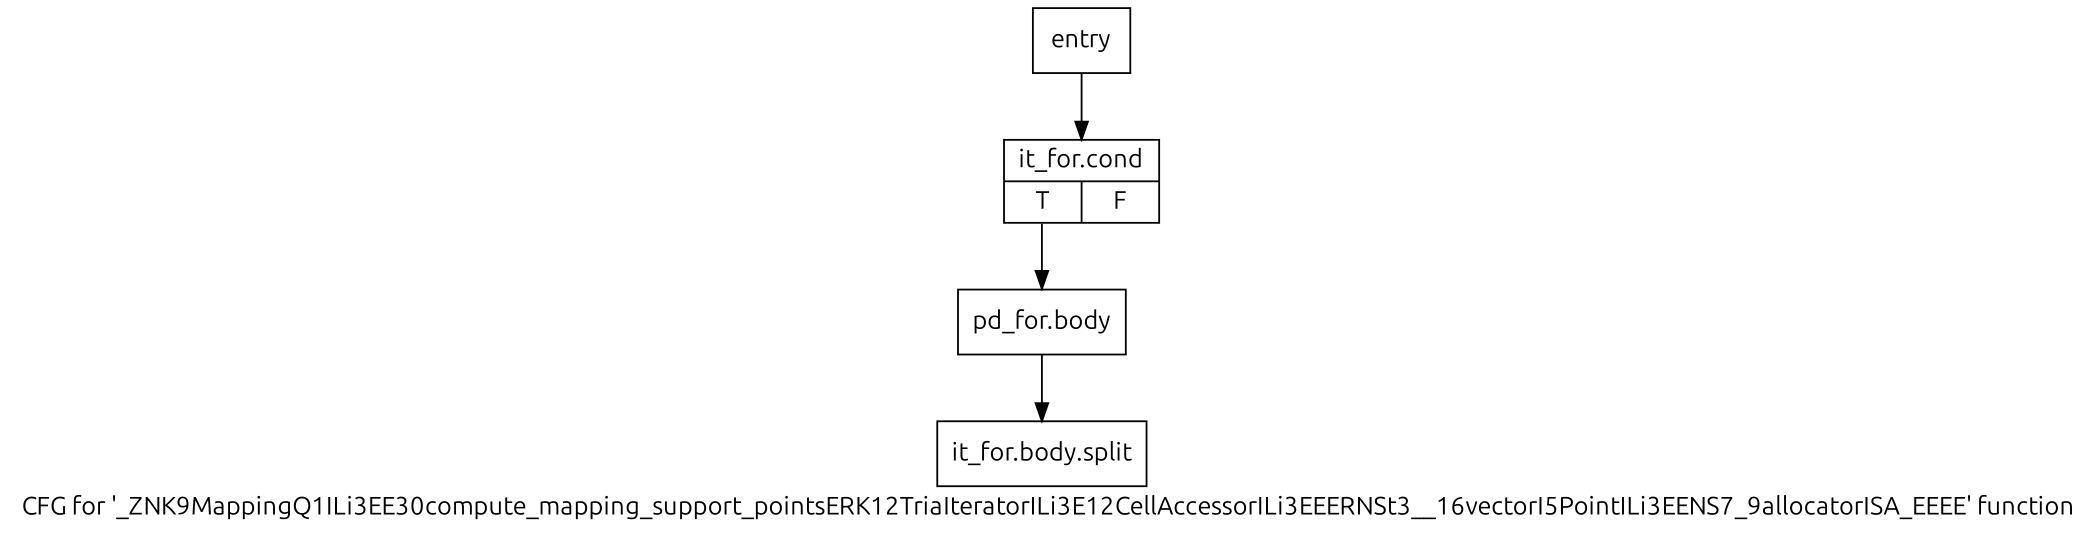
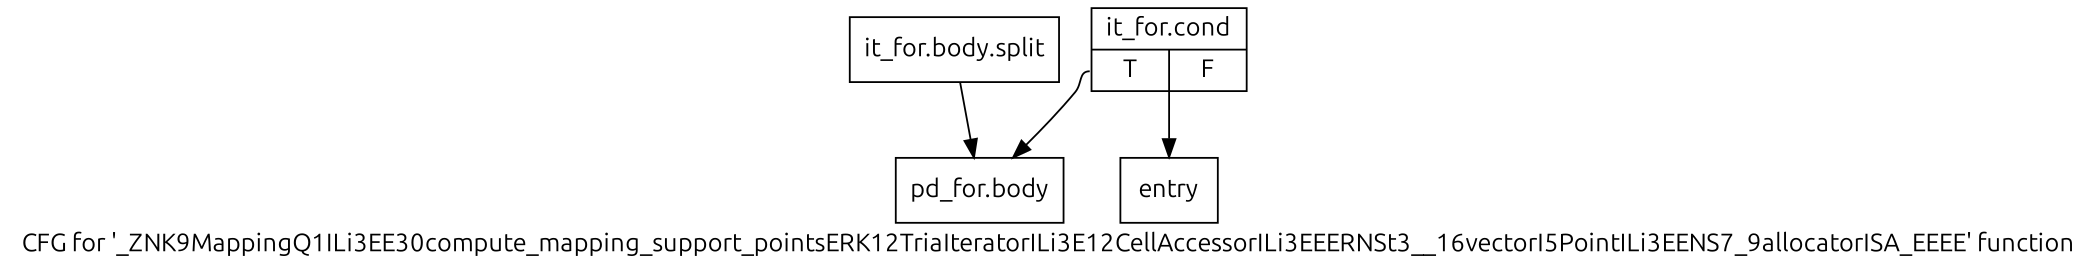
edge "entry" -> "it_for.cond": reversed
edge "pd_for.body" -> "it_for.body.split": reversed
